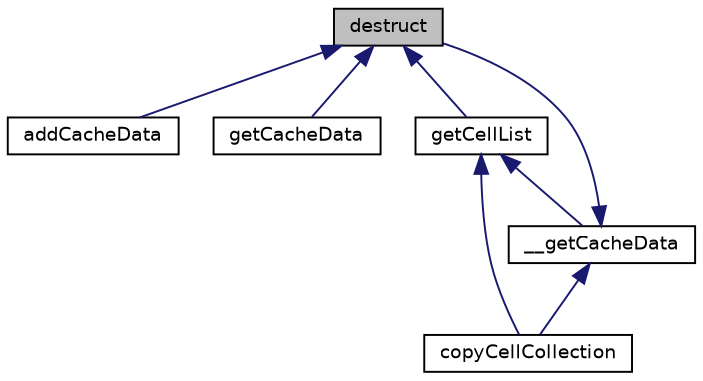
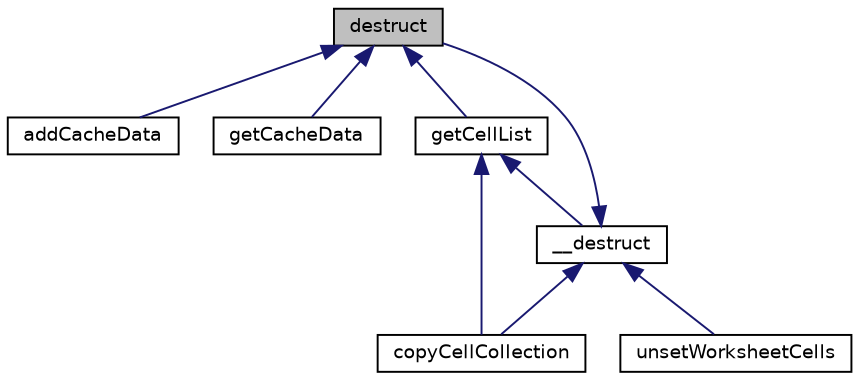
node "__getCacheData": label "__getCacheData" -> "__destruct"
node "unsetWorksheetCells": added
